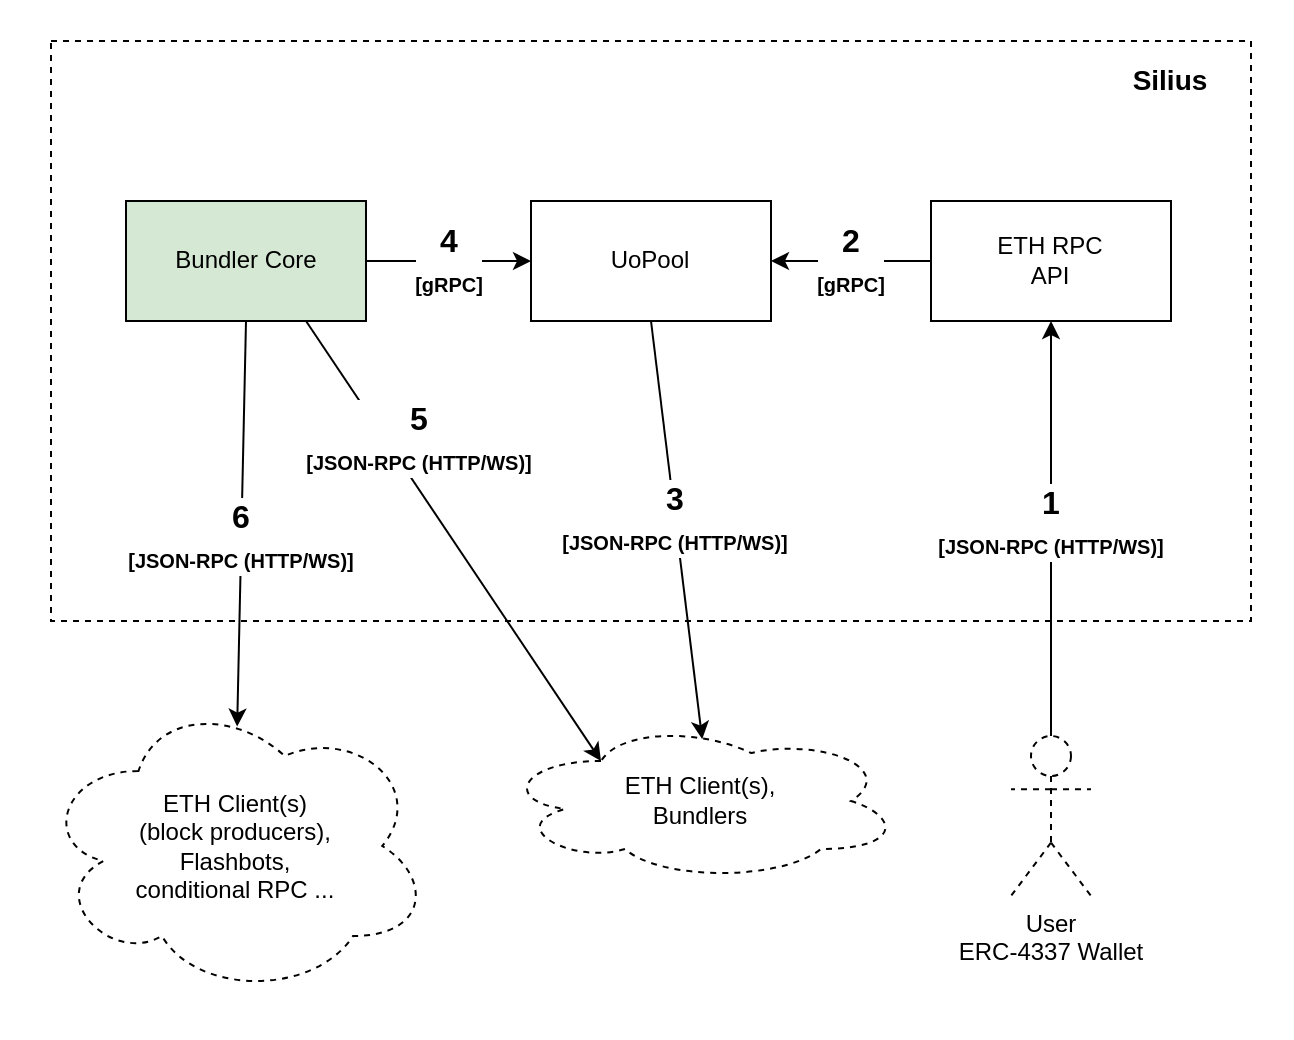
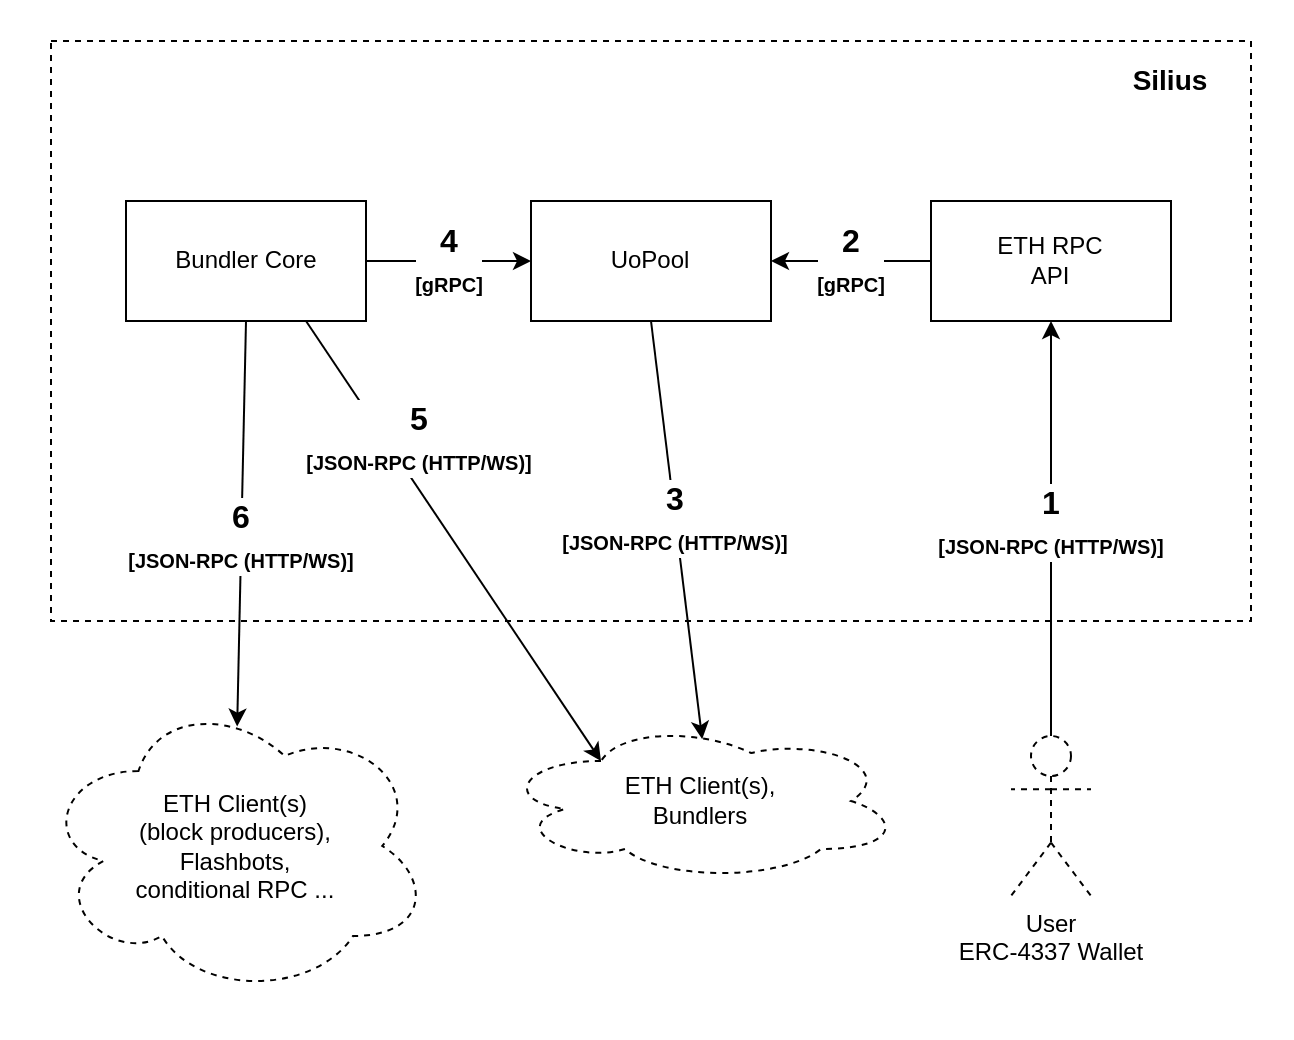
node "Bundler Core": fillcolor #d5e8d4 -> #ffffff
